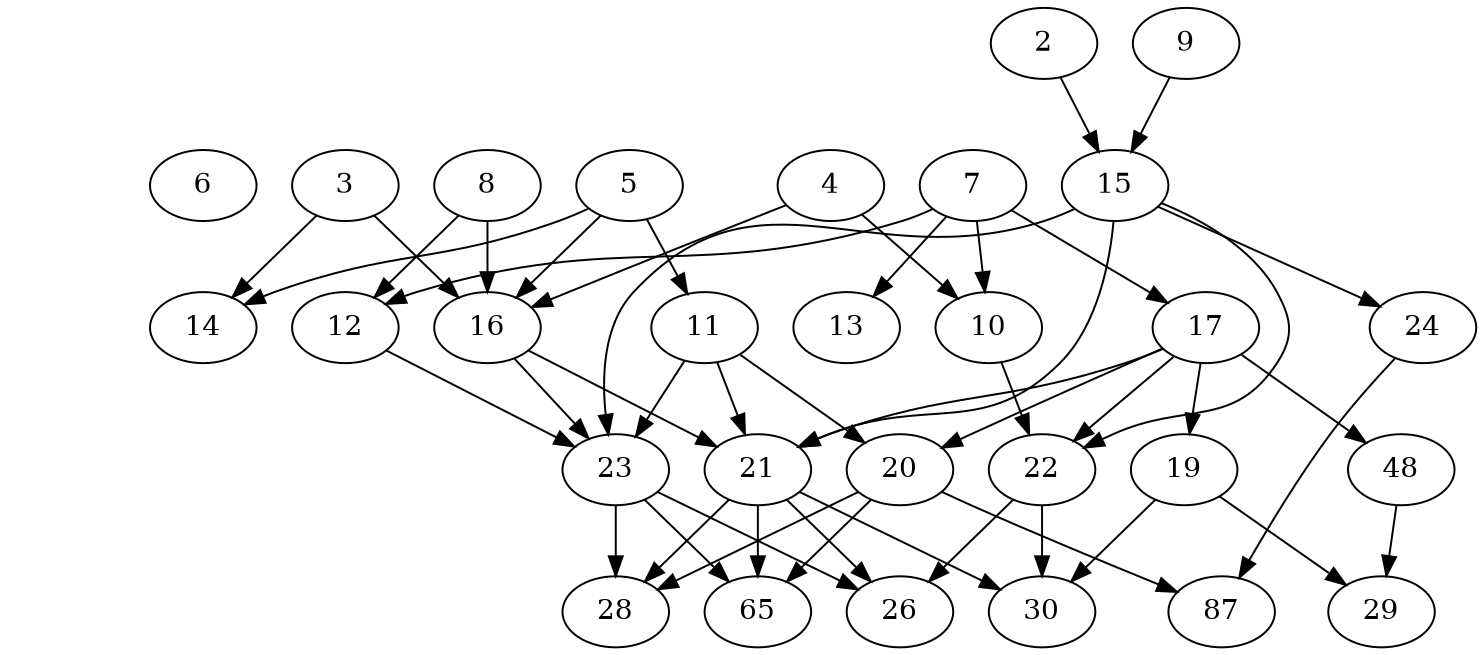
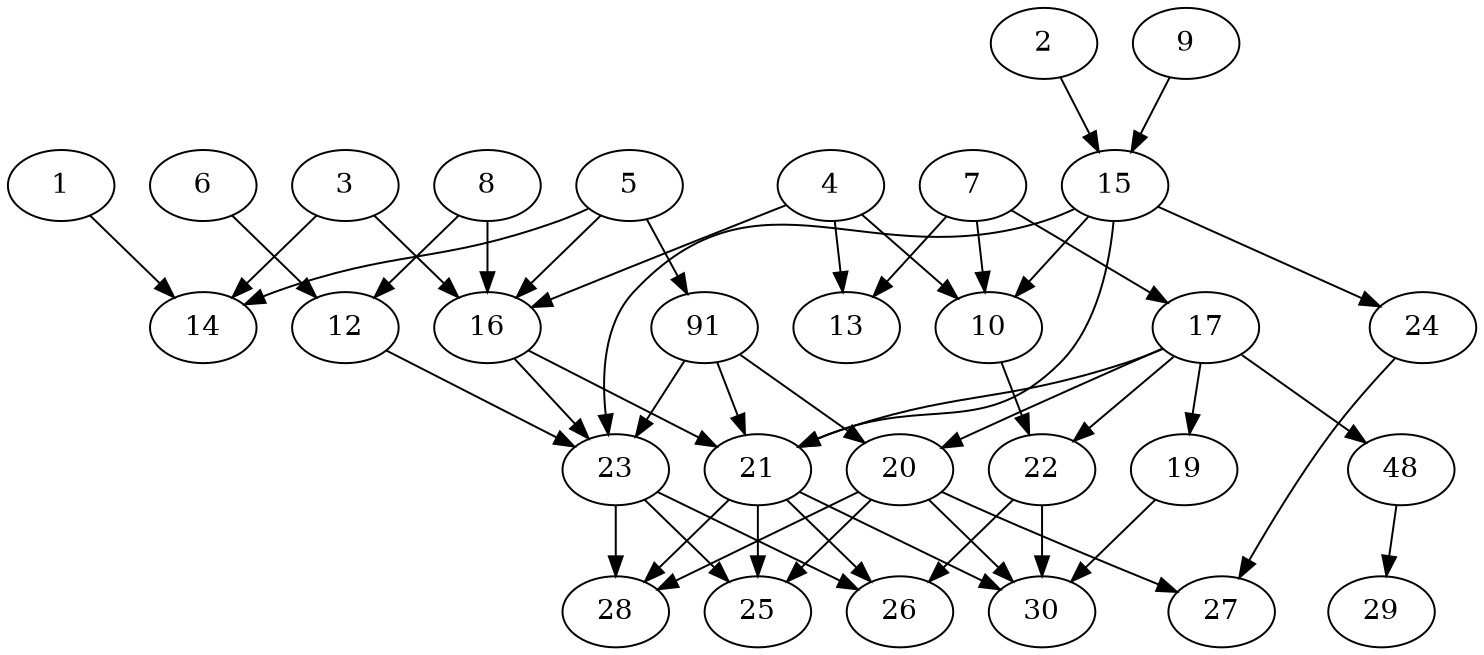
node "1": added
edge "4" -> "13": added
edge "7" -> "12": now "6" -> "12"
node "11": label "11" -> "91"
edge "15" -> "22": now "15" -> "10"
edge "20" -> "30": added
edge "19" -> "29": removed
node "65": label "65" -> "25"
node "87": label "87" -> "27"
